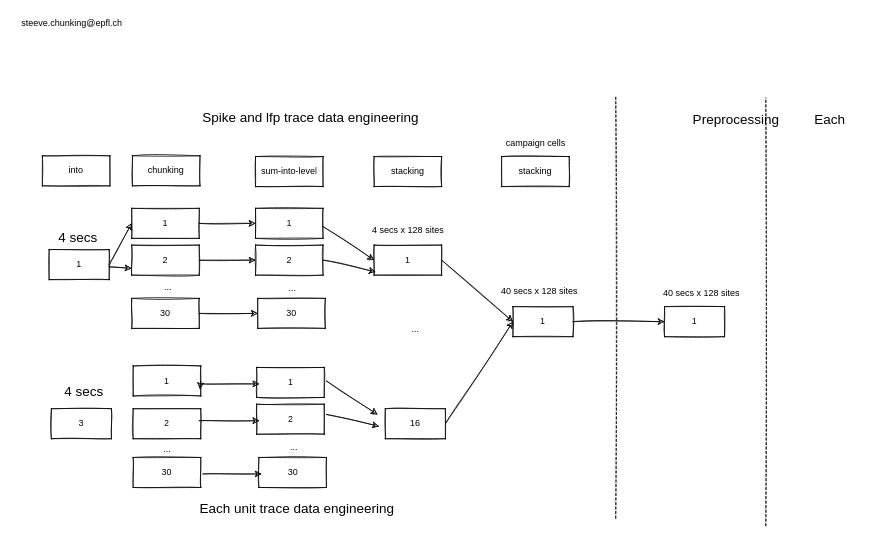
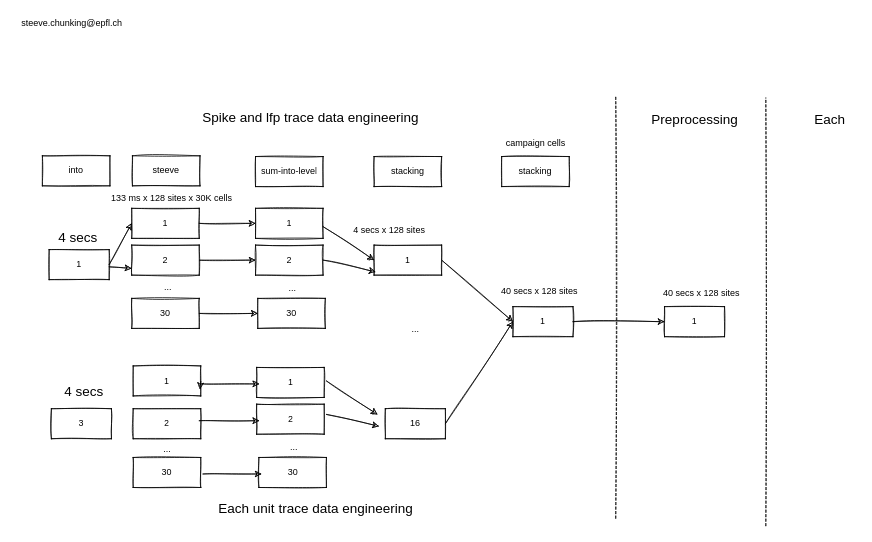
node "Preprocessing": moved (735, 120) -> (694, 120)
node "chunking": label "chunking" -> "steeve"
node "133 ms x 128 sites x 30K cells": added
node "4 secs x 128 sites": moved (408, 231) -> (389, 231)
node "Each unit trace data engineering": moved (297, 508) -> (315, 508)
